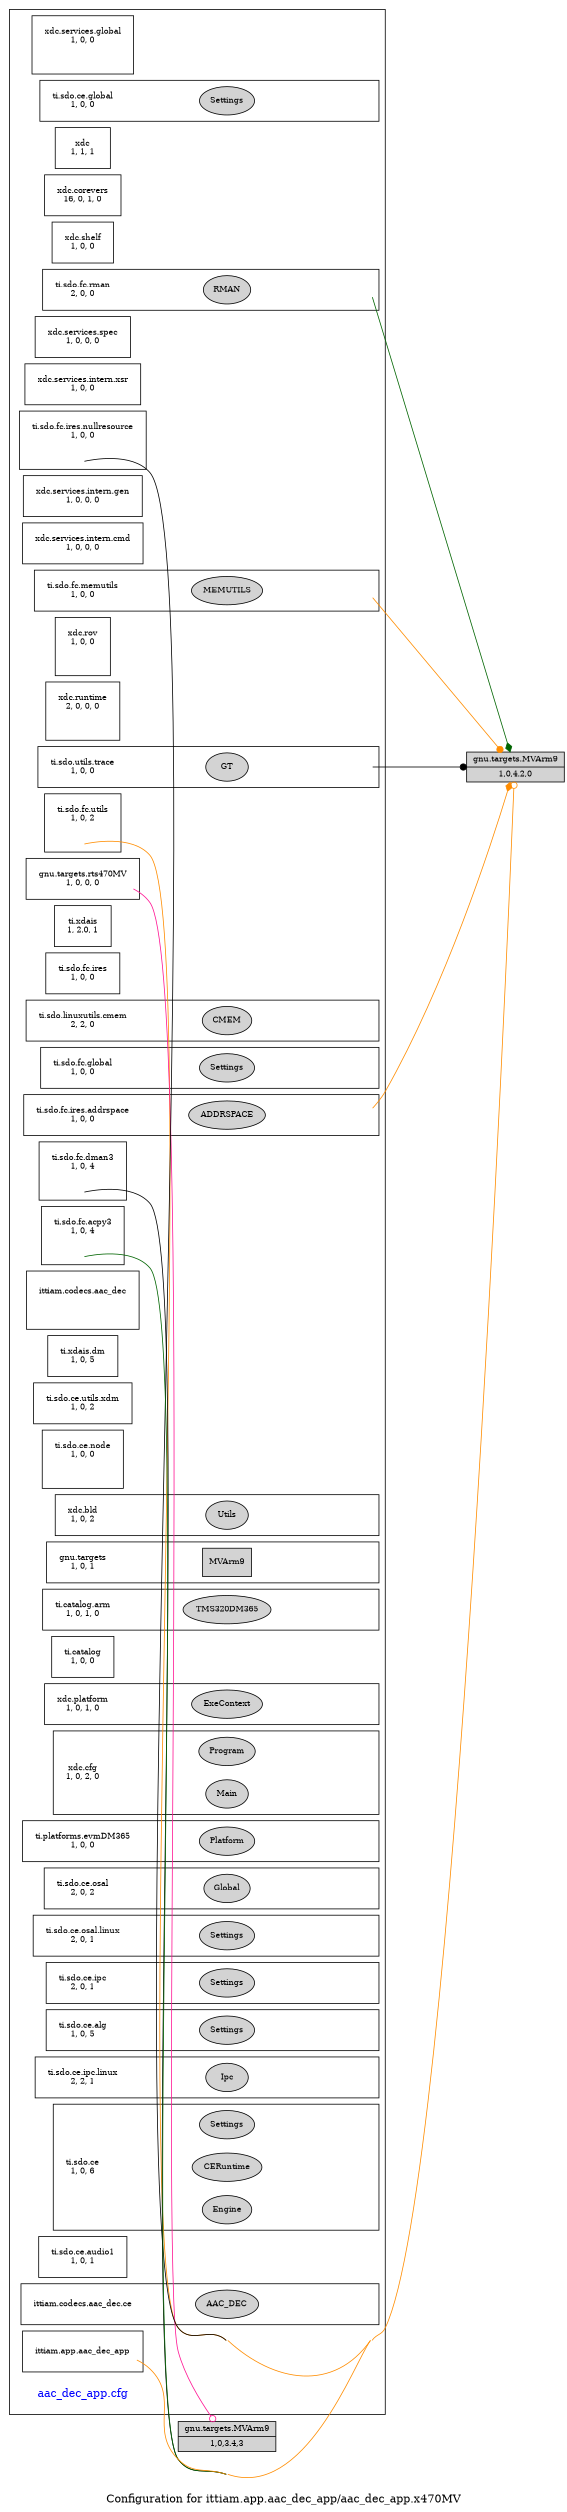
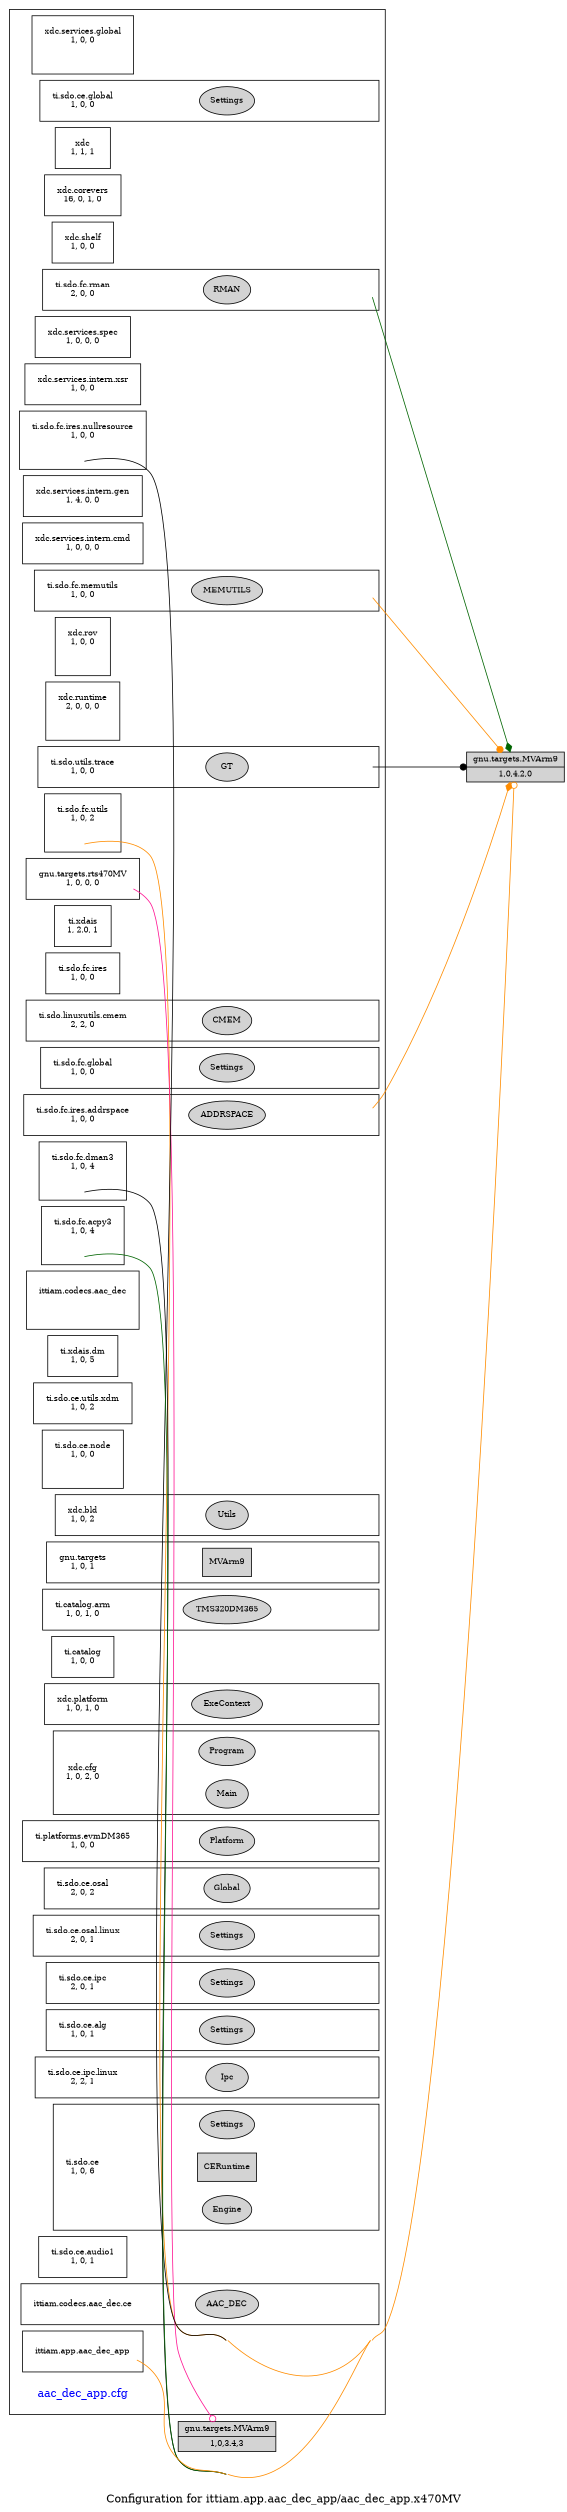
node "xdc.services.intern.gen 1, 0, 0, 0": label "xdc.services.intern.gen 1, 0, 0, 0" -> "xdc.services.intern.gen 1, 4, 0, 0"
node "ti.sdo.ce.alg 1, 0, 5": label "ti.sdo.ce.alg 1, 0, 5" -> "ti.sdo.ce.alg 1, 0, 1"
node "CERuntime": shape ellipse -> box
